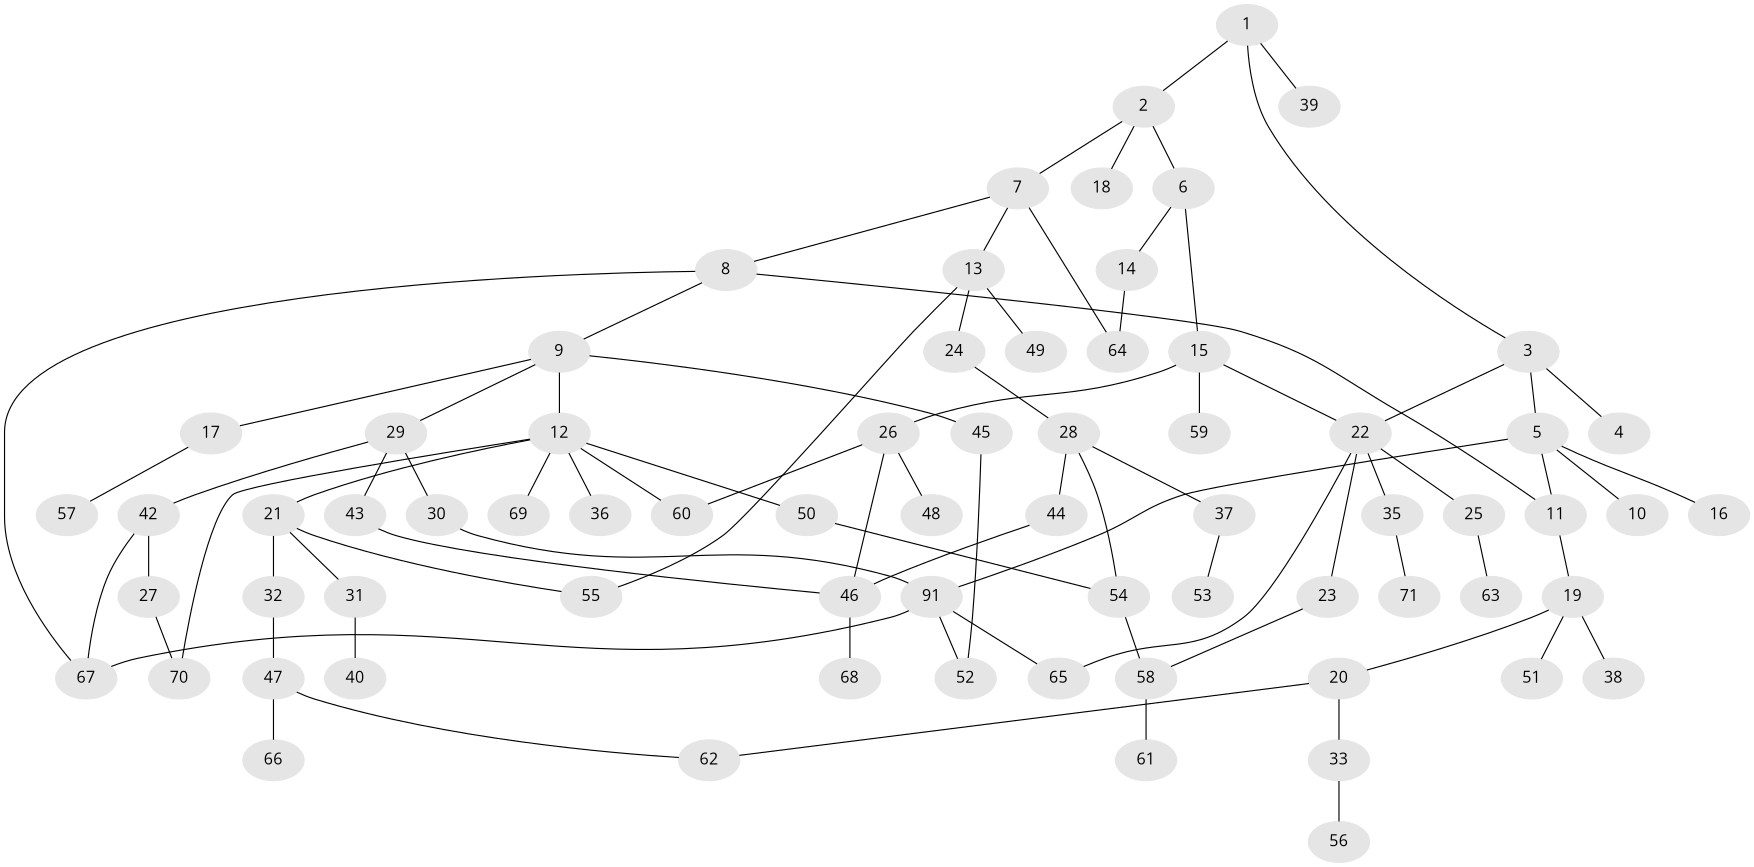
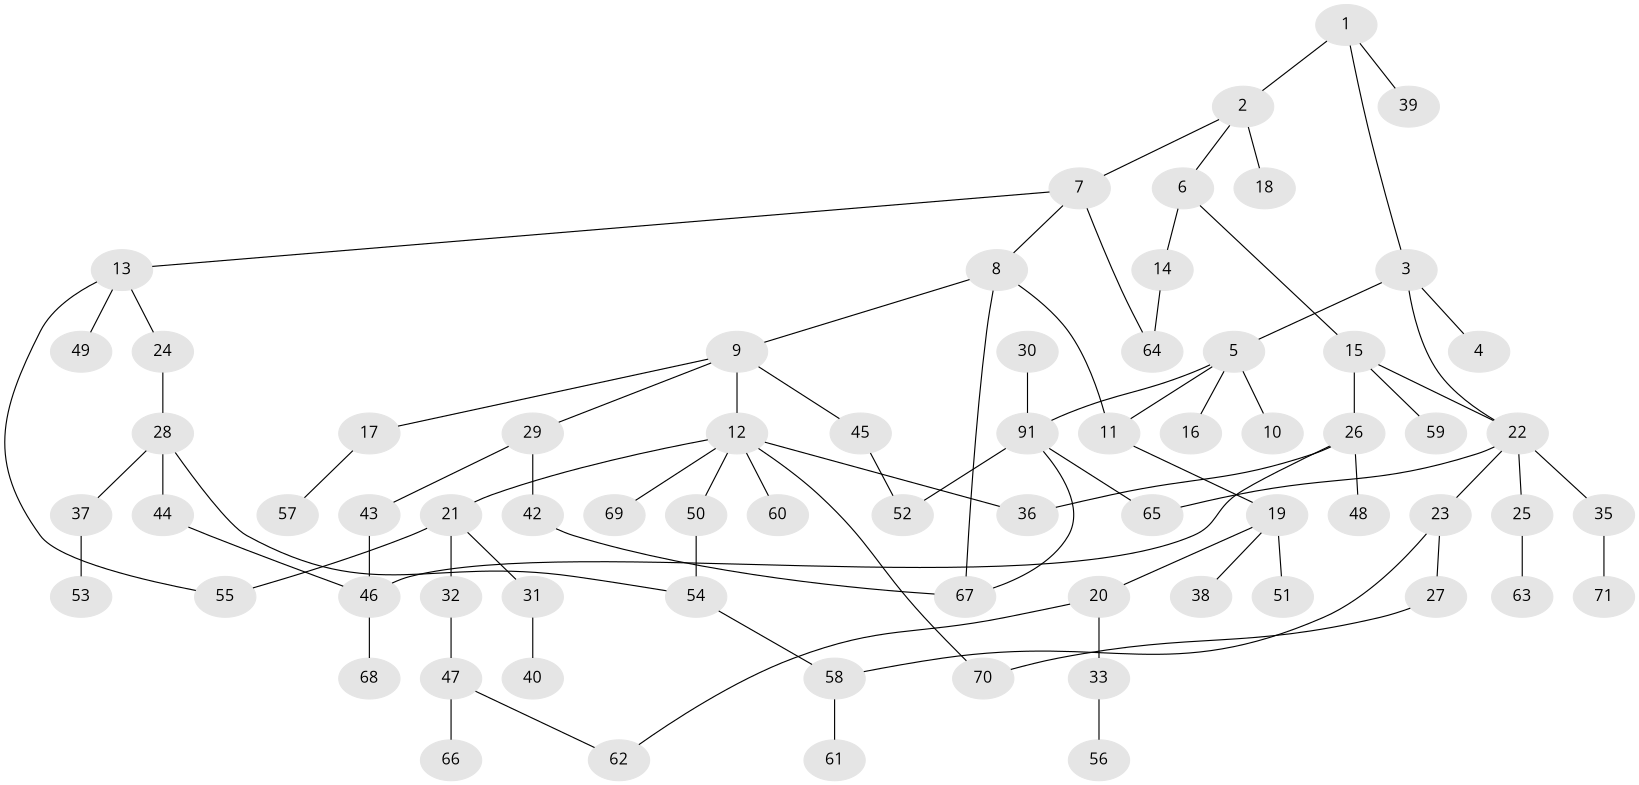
edge "26" -- "60": now "26" -- "36"
edge "29" -- "30": removed
edge "42" -- "27": now "23" -- "27"
